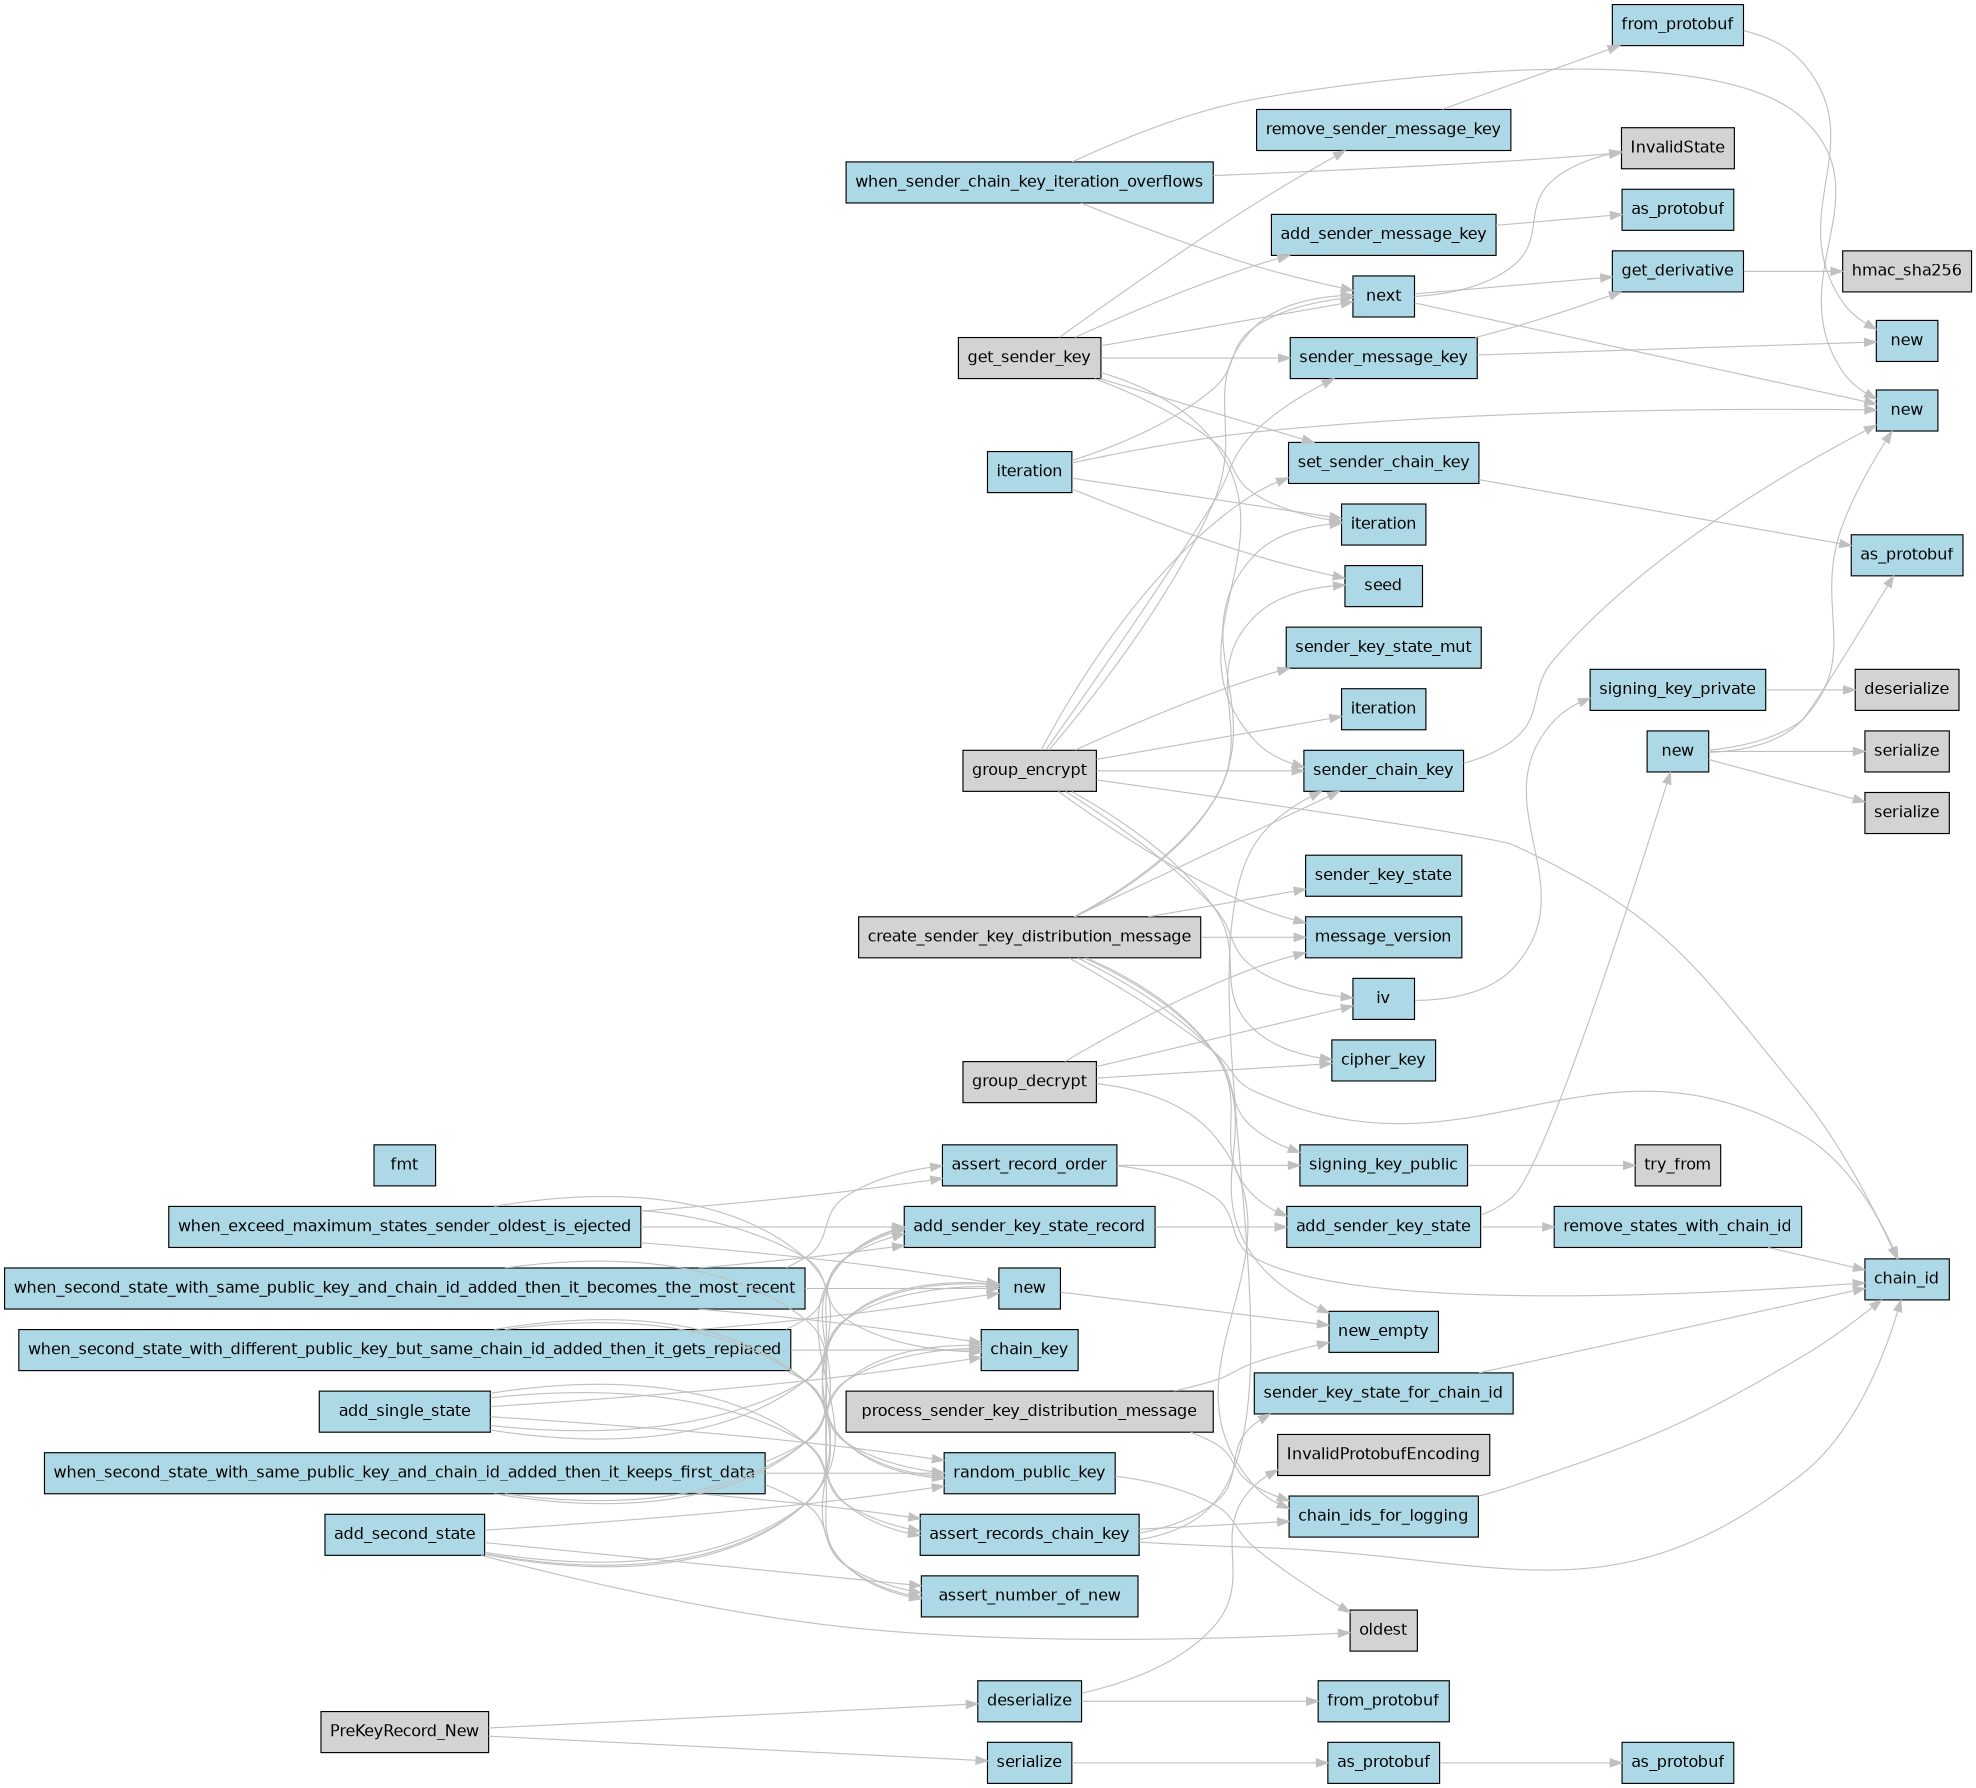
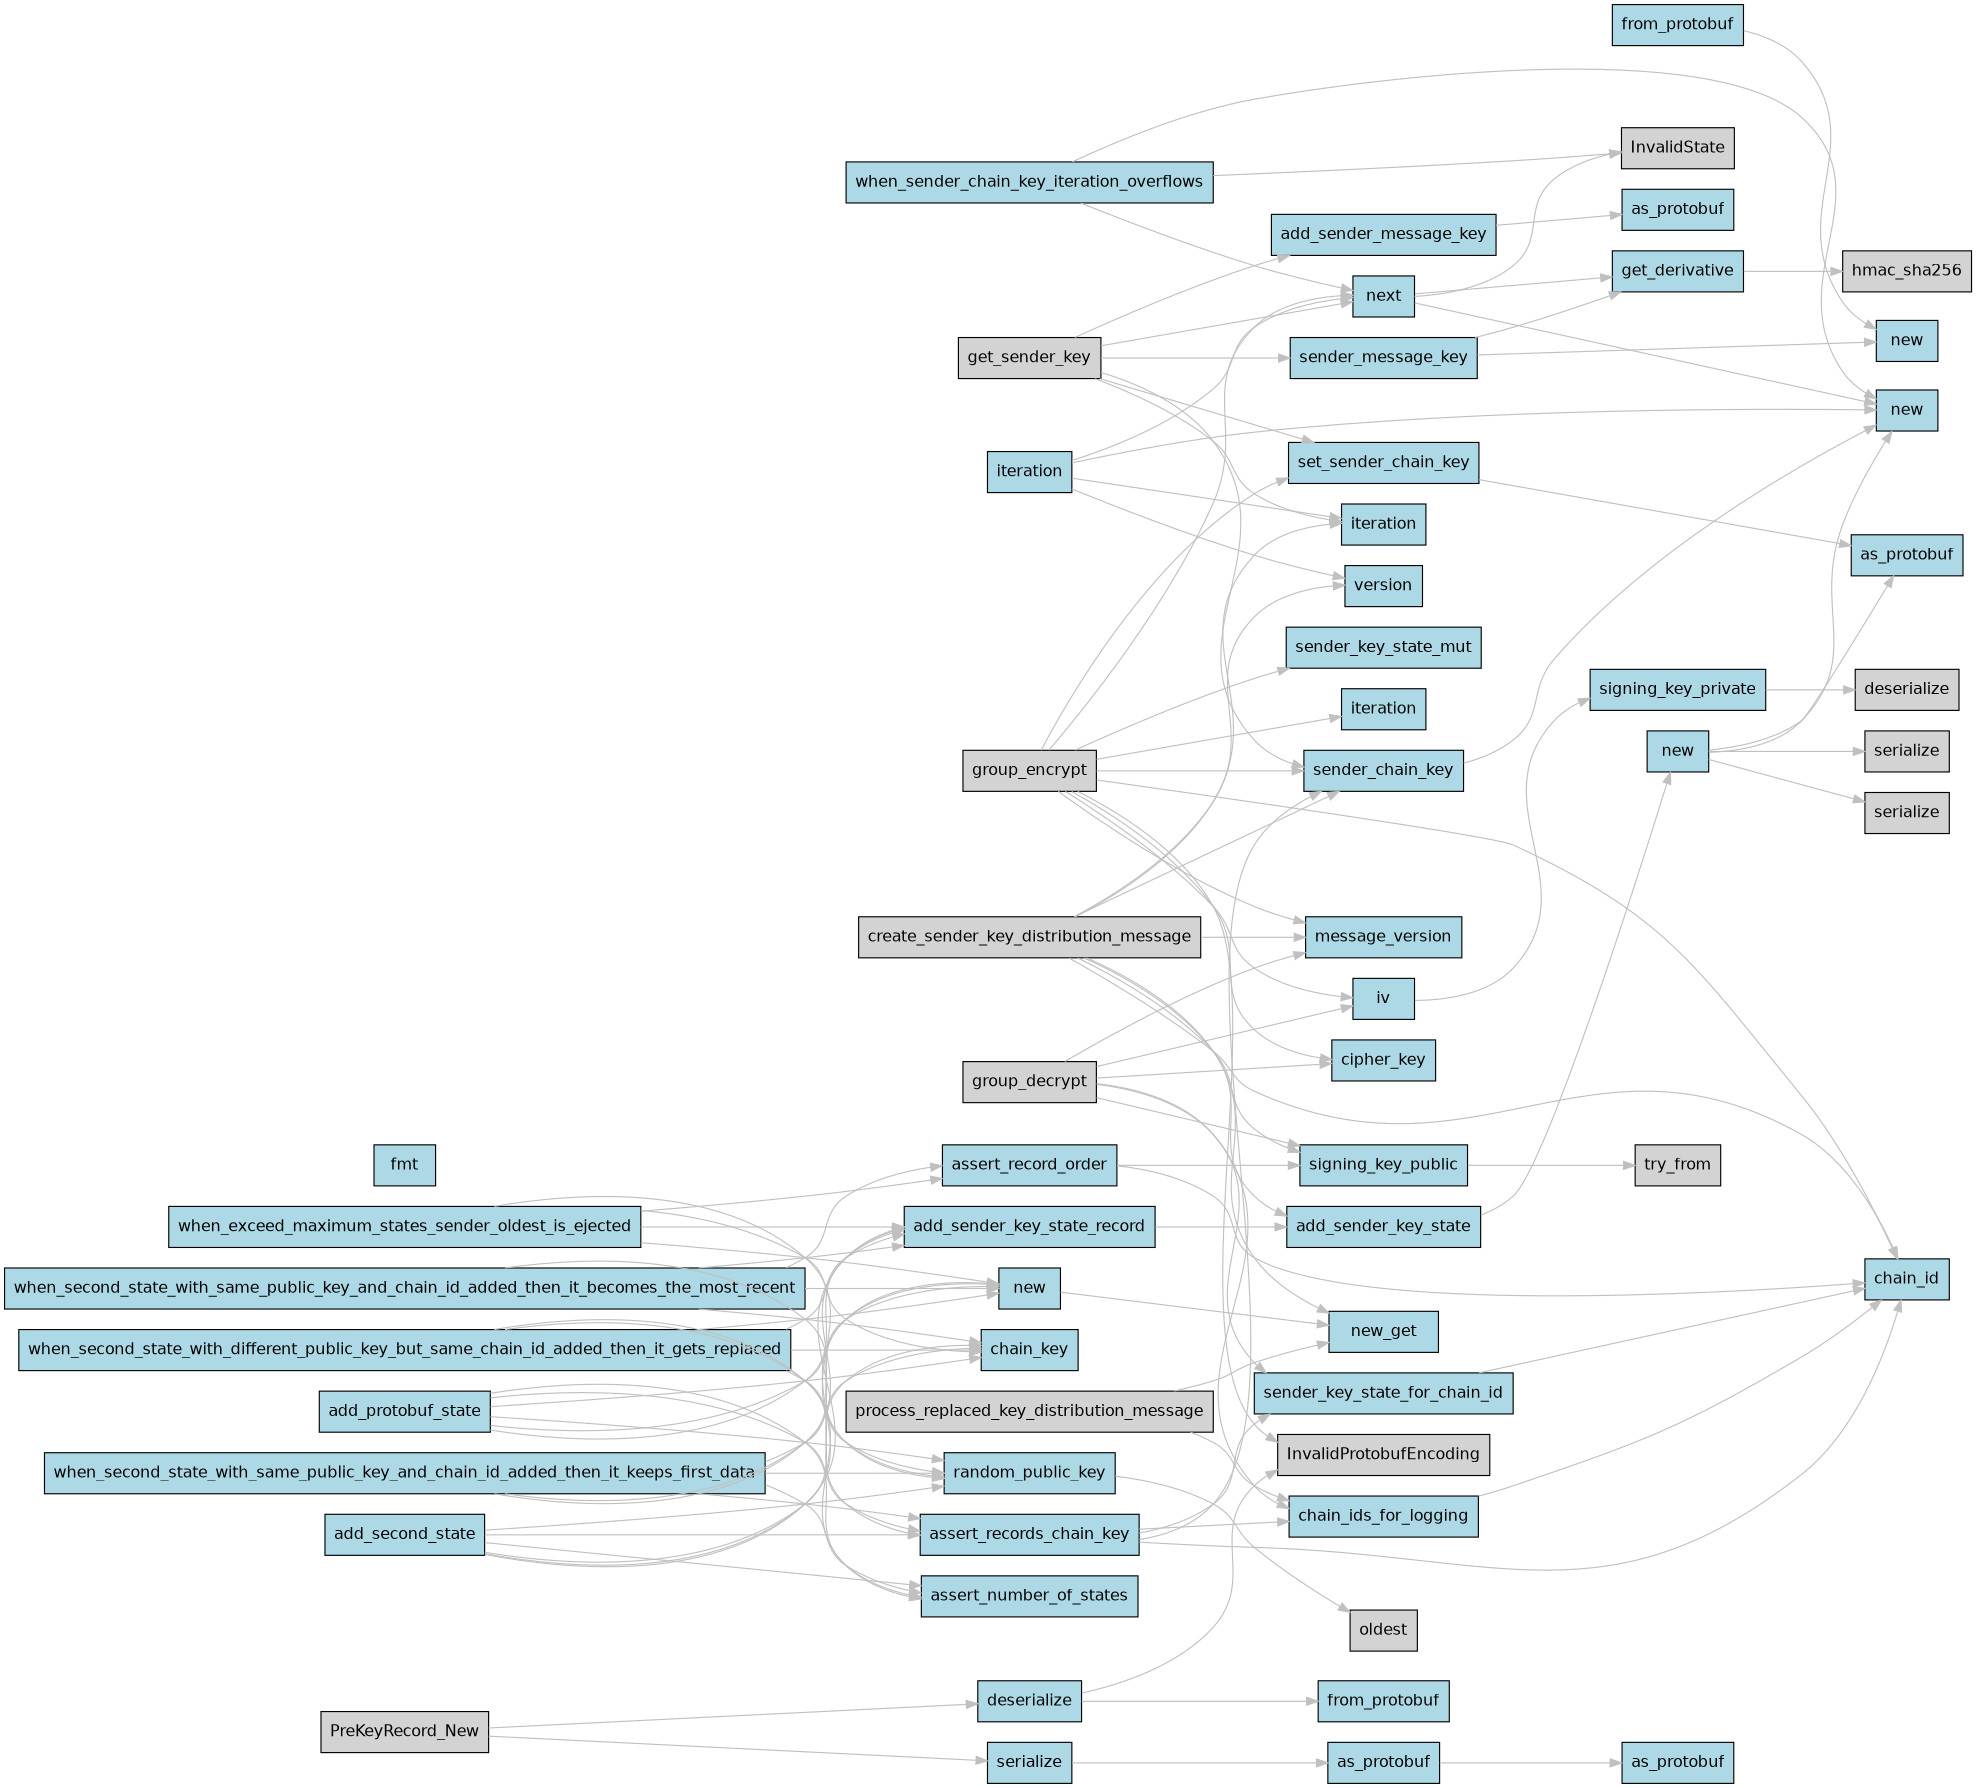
node "remove_sender_message_key": removed
node "seed": label "seed" -> "version"
edge "group_encrypt" -> "sender_message_key": now "group_encrypt" -> "InvalidProtobufEncoding"
node "sender_key_state": removed
edge "group_decrypt" -> "signing_key_public": added
node "remove_states_with_chain_id": removed
edge "group_decrypt" -> "sender_key_state_for_chain_id": added
node "new_empty": label "new_empty" -> "new_get"
node "add_single_state": label "add_single_state" -> "add_protobuf_state"
node "process_sender_key_distribution_message": label "process_sender_key_distribution_message" -> "process_replaced_key_distribution_message"
node "assert_number_of_new": label "assert_number_of_new" -> "assert_number_of_states"
edge "add_second_state" -> "oldest": now "add_second_state" -> "assert_records_chain_key"
